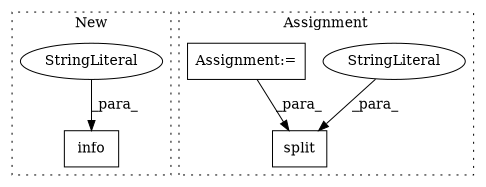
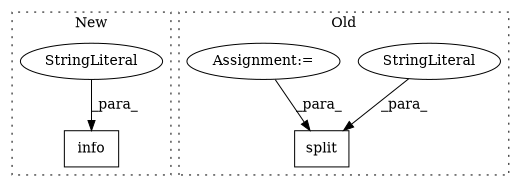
cluster "Assignment": label "Assignment" -> "Old"
node "Assignment:=": shape box -> ellipse
